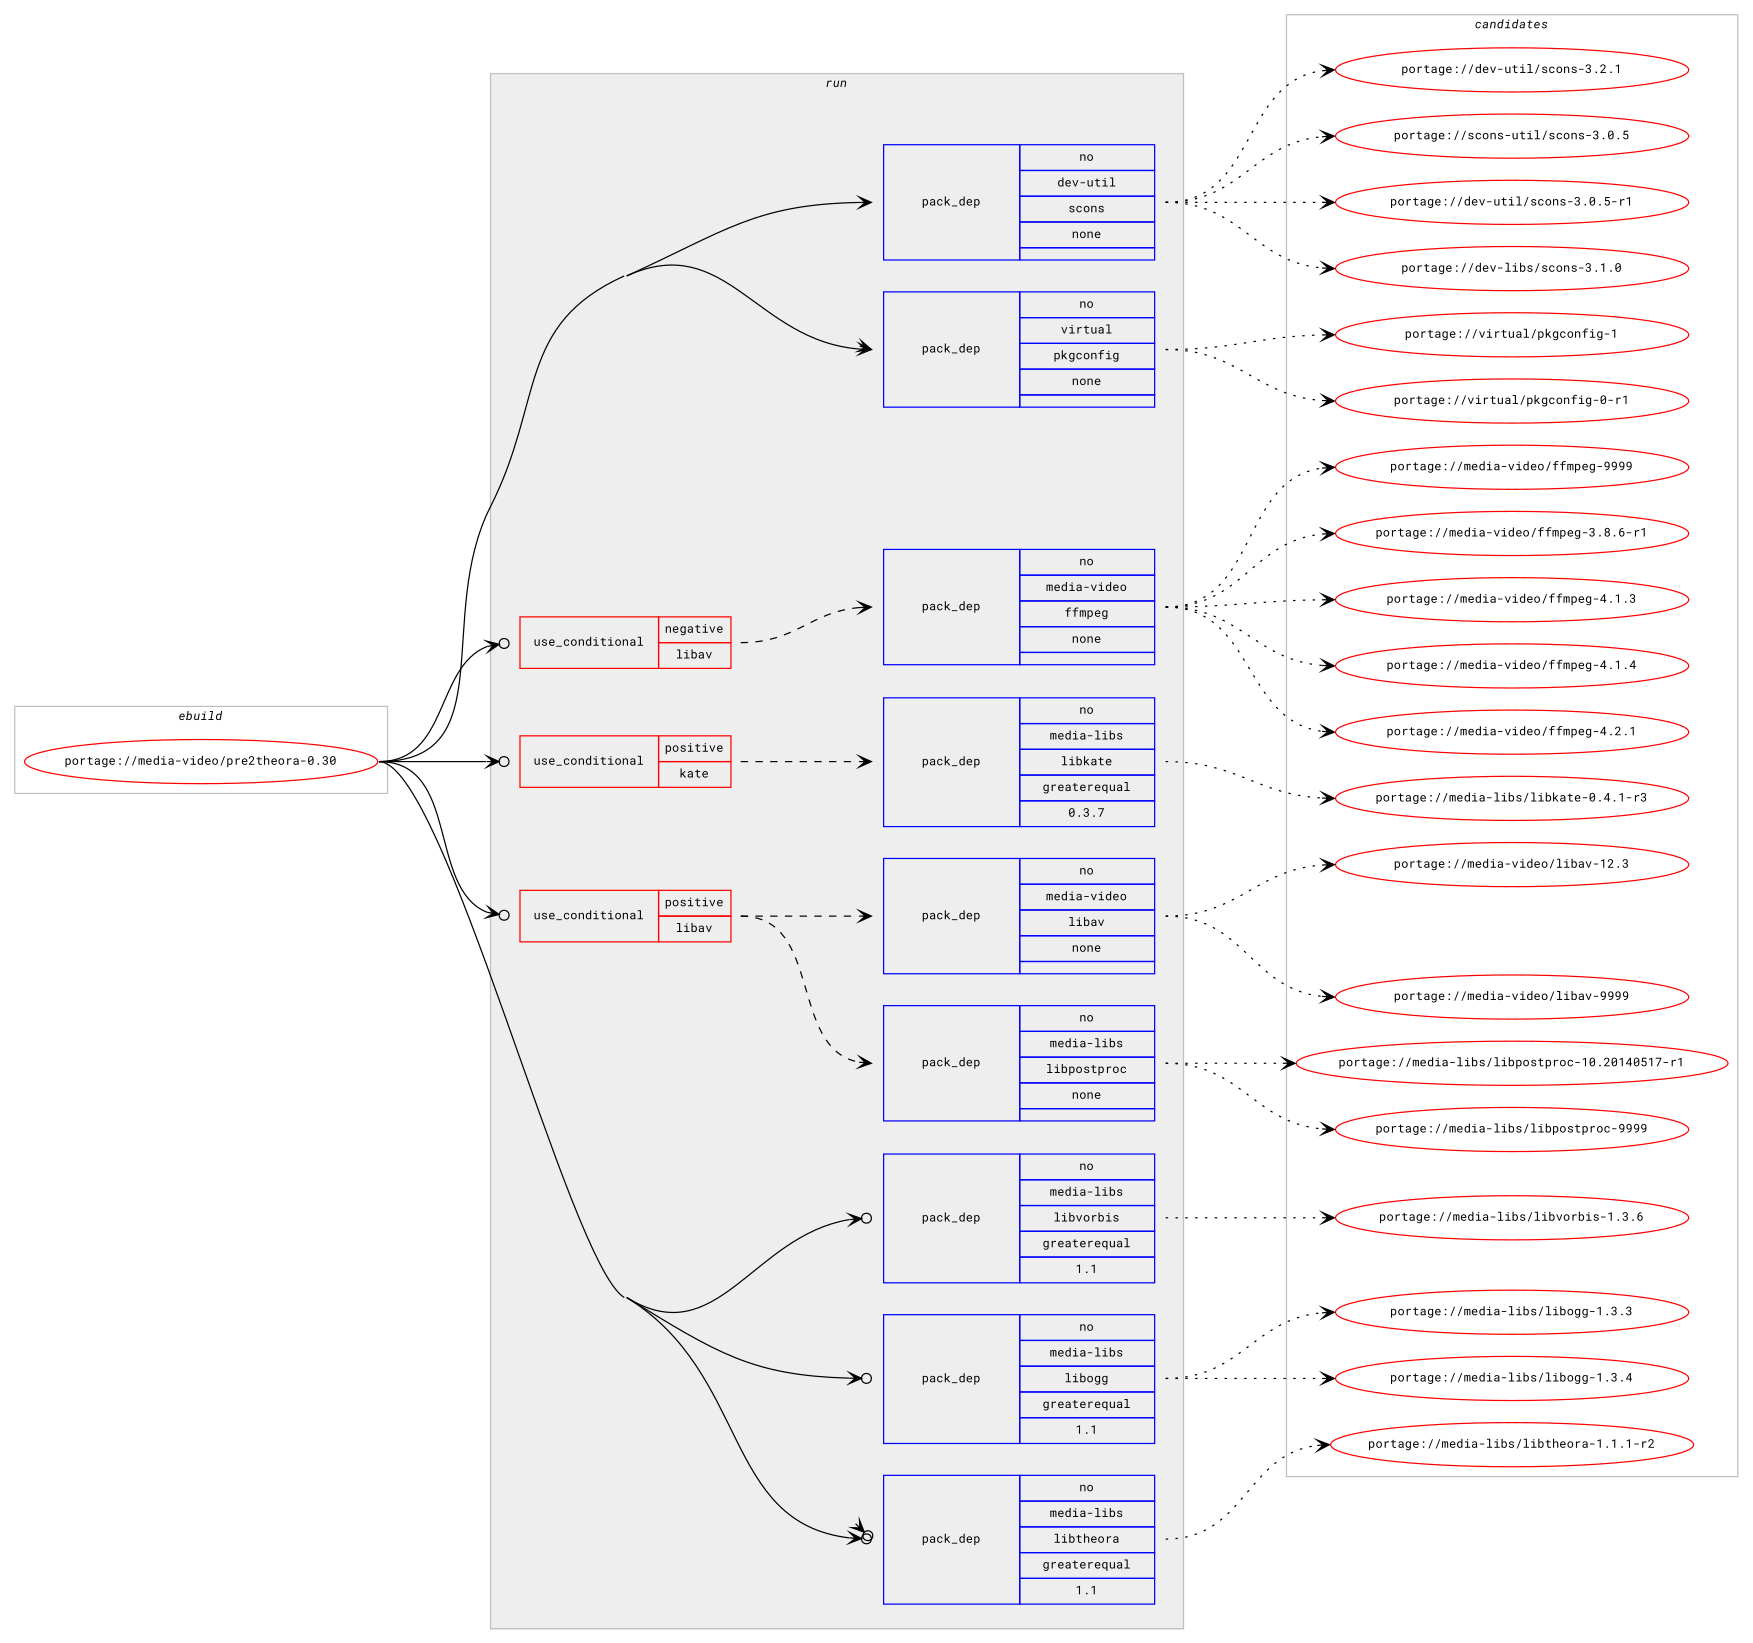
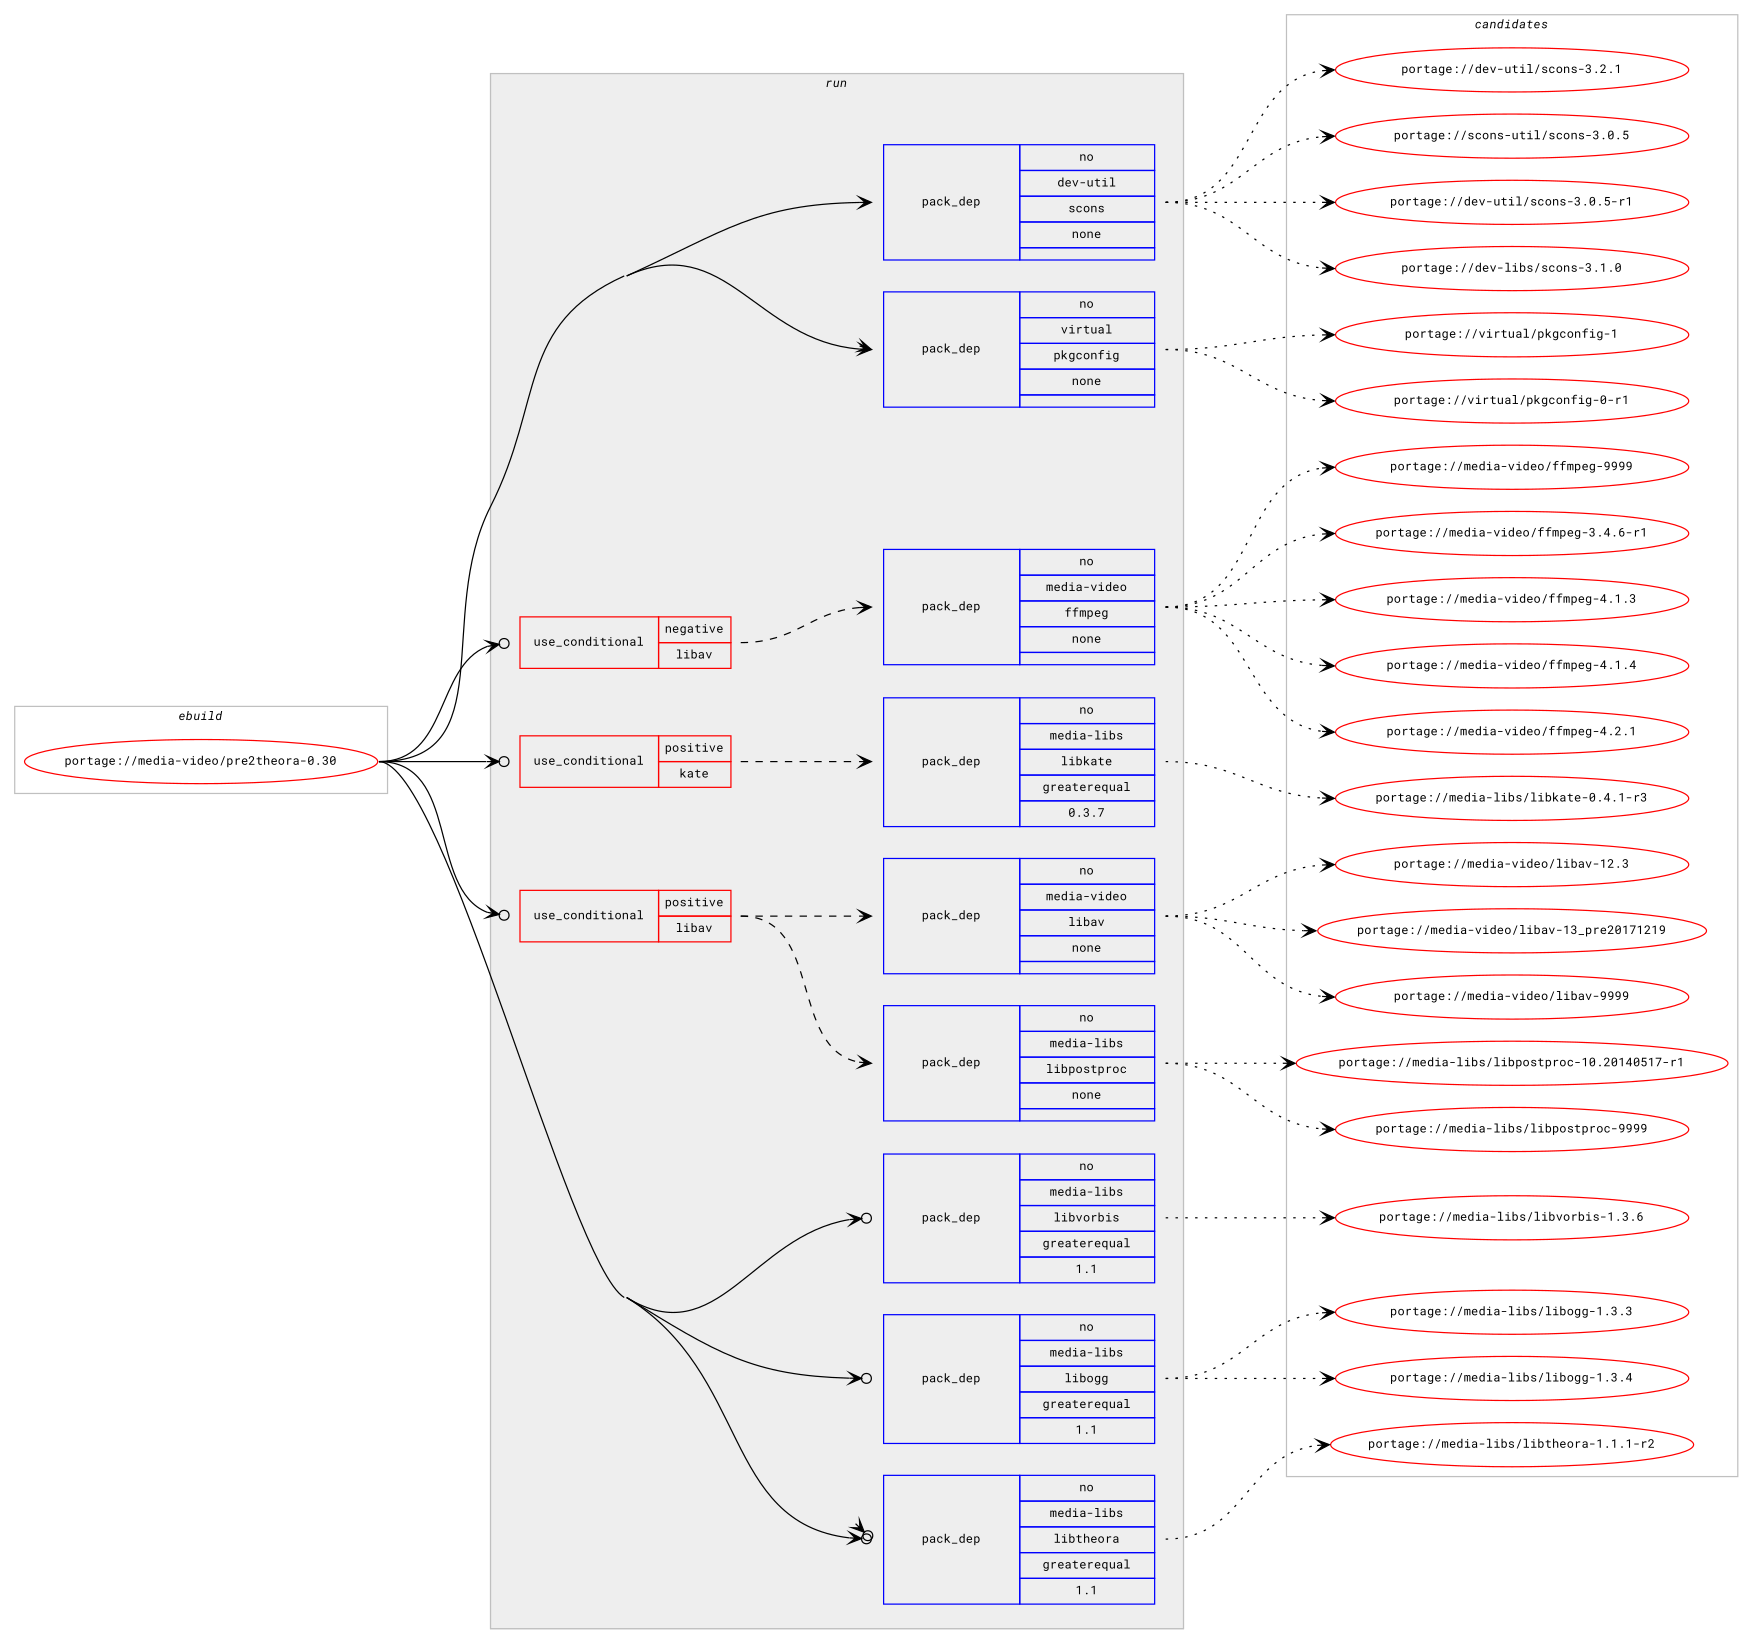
node "portage://media-video/ffmpeg-3.8.6-r1": label "portage://media-video/ffmpeg-3.8.6-r1" -> "portage://media-video/ffmpeg-3.4.6-r1"
node "portage://media-video/libav-13_pre20171219": added
